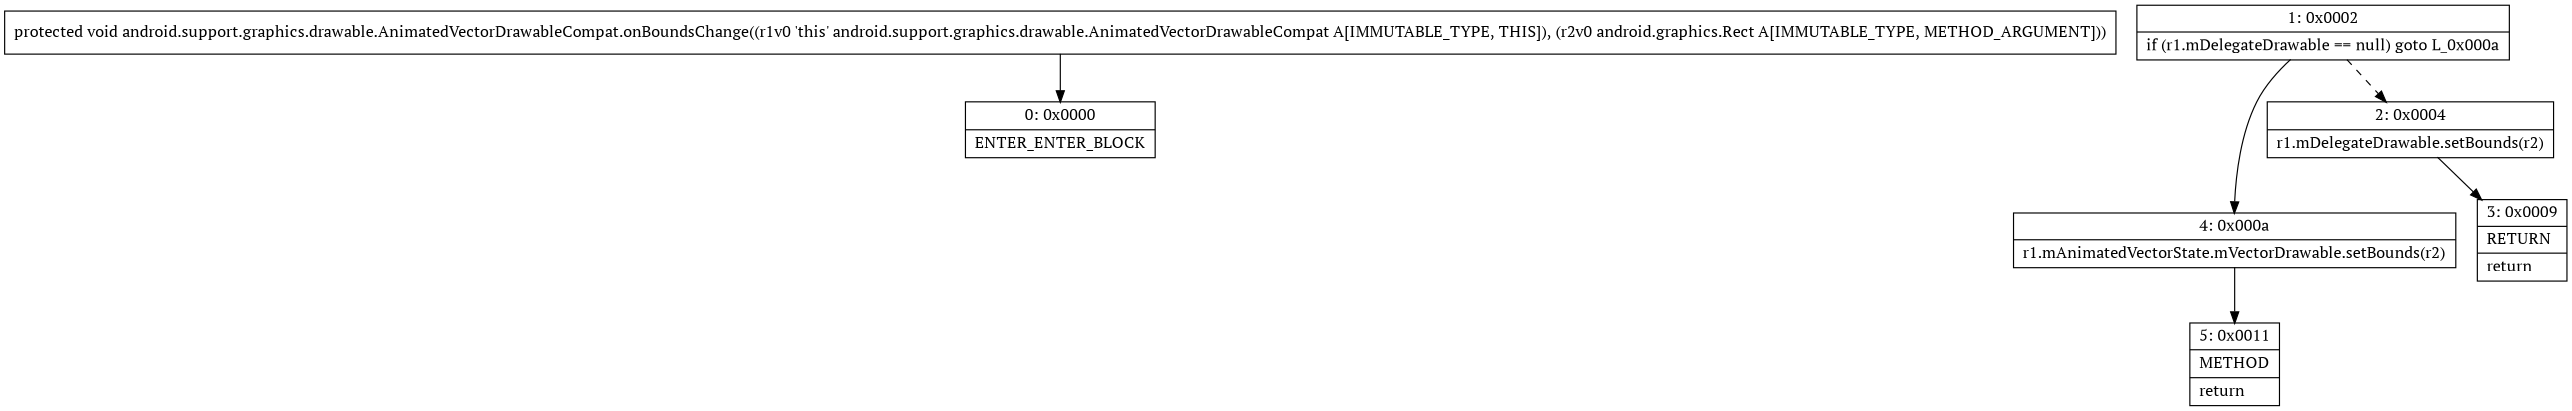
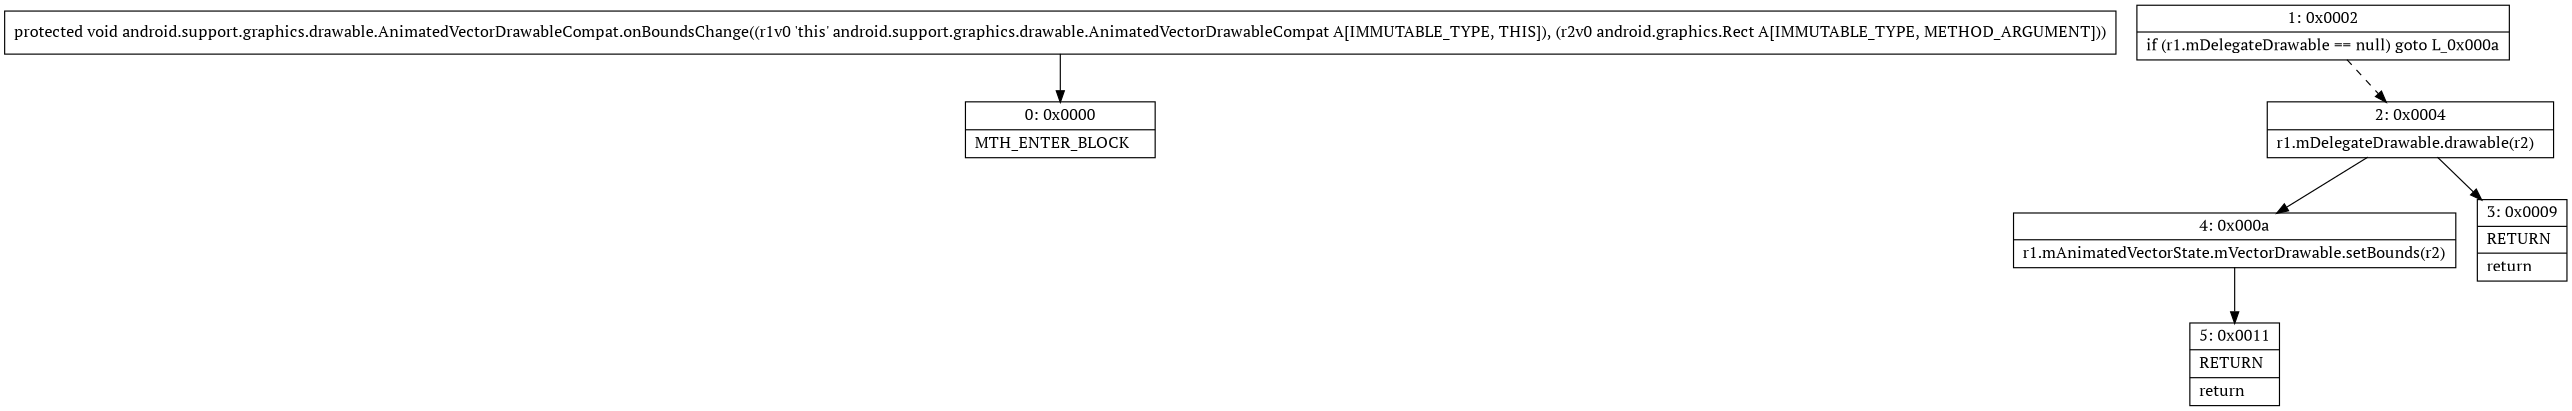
edge "1: 0x0002" -> "4: 0x000a": now "2: 0x0004" -> "4: 0x000a"
node "0: 0x0000": text "ENTER_ENTER_BLOCK" -> "MTH_ENTER_BLOCK"
node "2: 0x0004": text "r1.mDelegateDrawable.setBounds(r2)" -> "r1.mDelegateDrawable.drawable(r2)"
node "5: 0x0011": text "METHOD" -> "RETURN"
